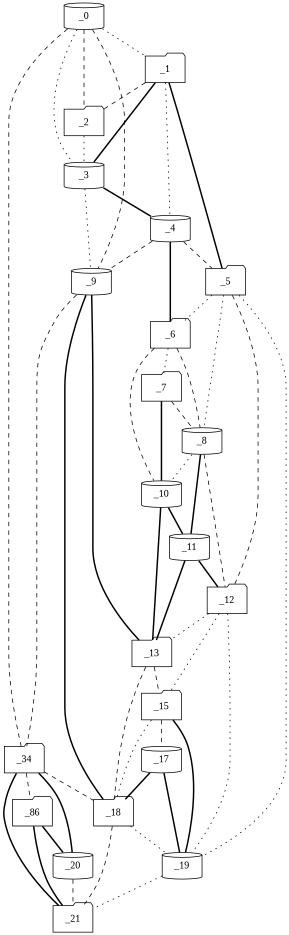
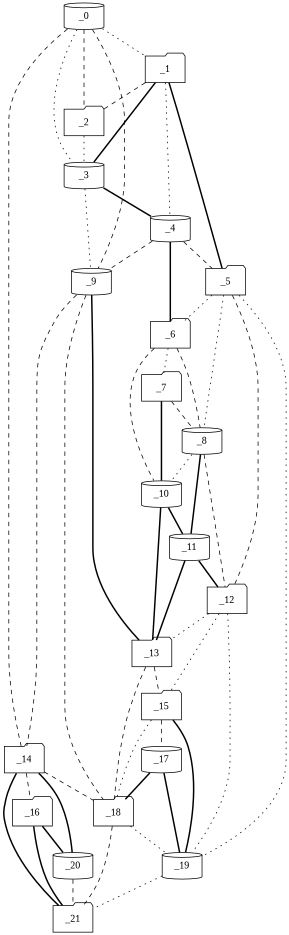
edge "_9" -- "_18": style bold -> dashed
node "_34": label "_34" -> "_14"
node "_86": label "_86" -> "_16"
